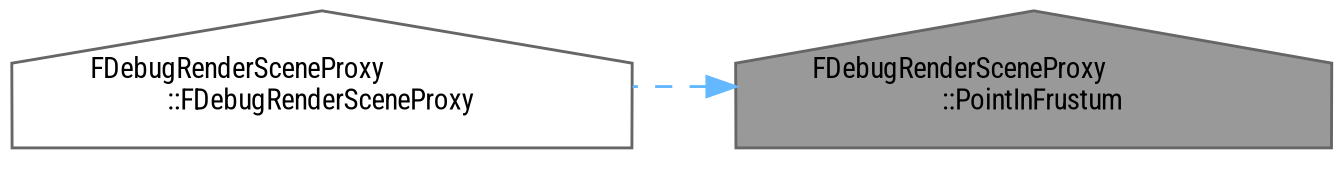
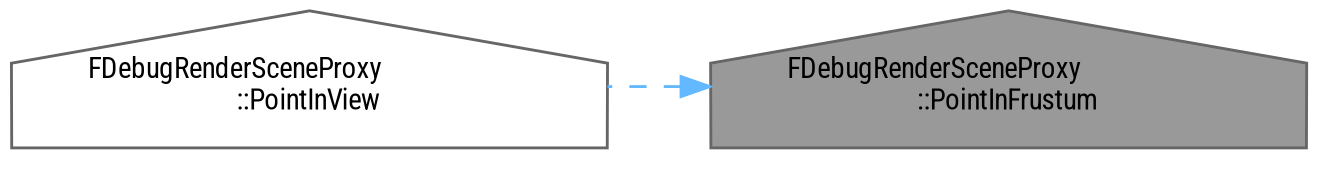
node "FDebugRenderSceneProxy ::FDebugRenderSceneProxy": label "FDebugRenderSceneProxy ::FDebugRenderSceneProxy" -> "FDebugRenderSceneProxy ::PointInView"
